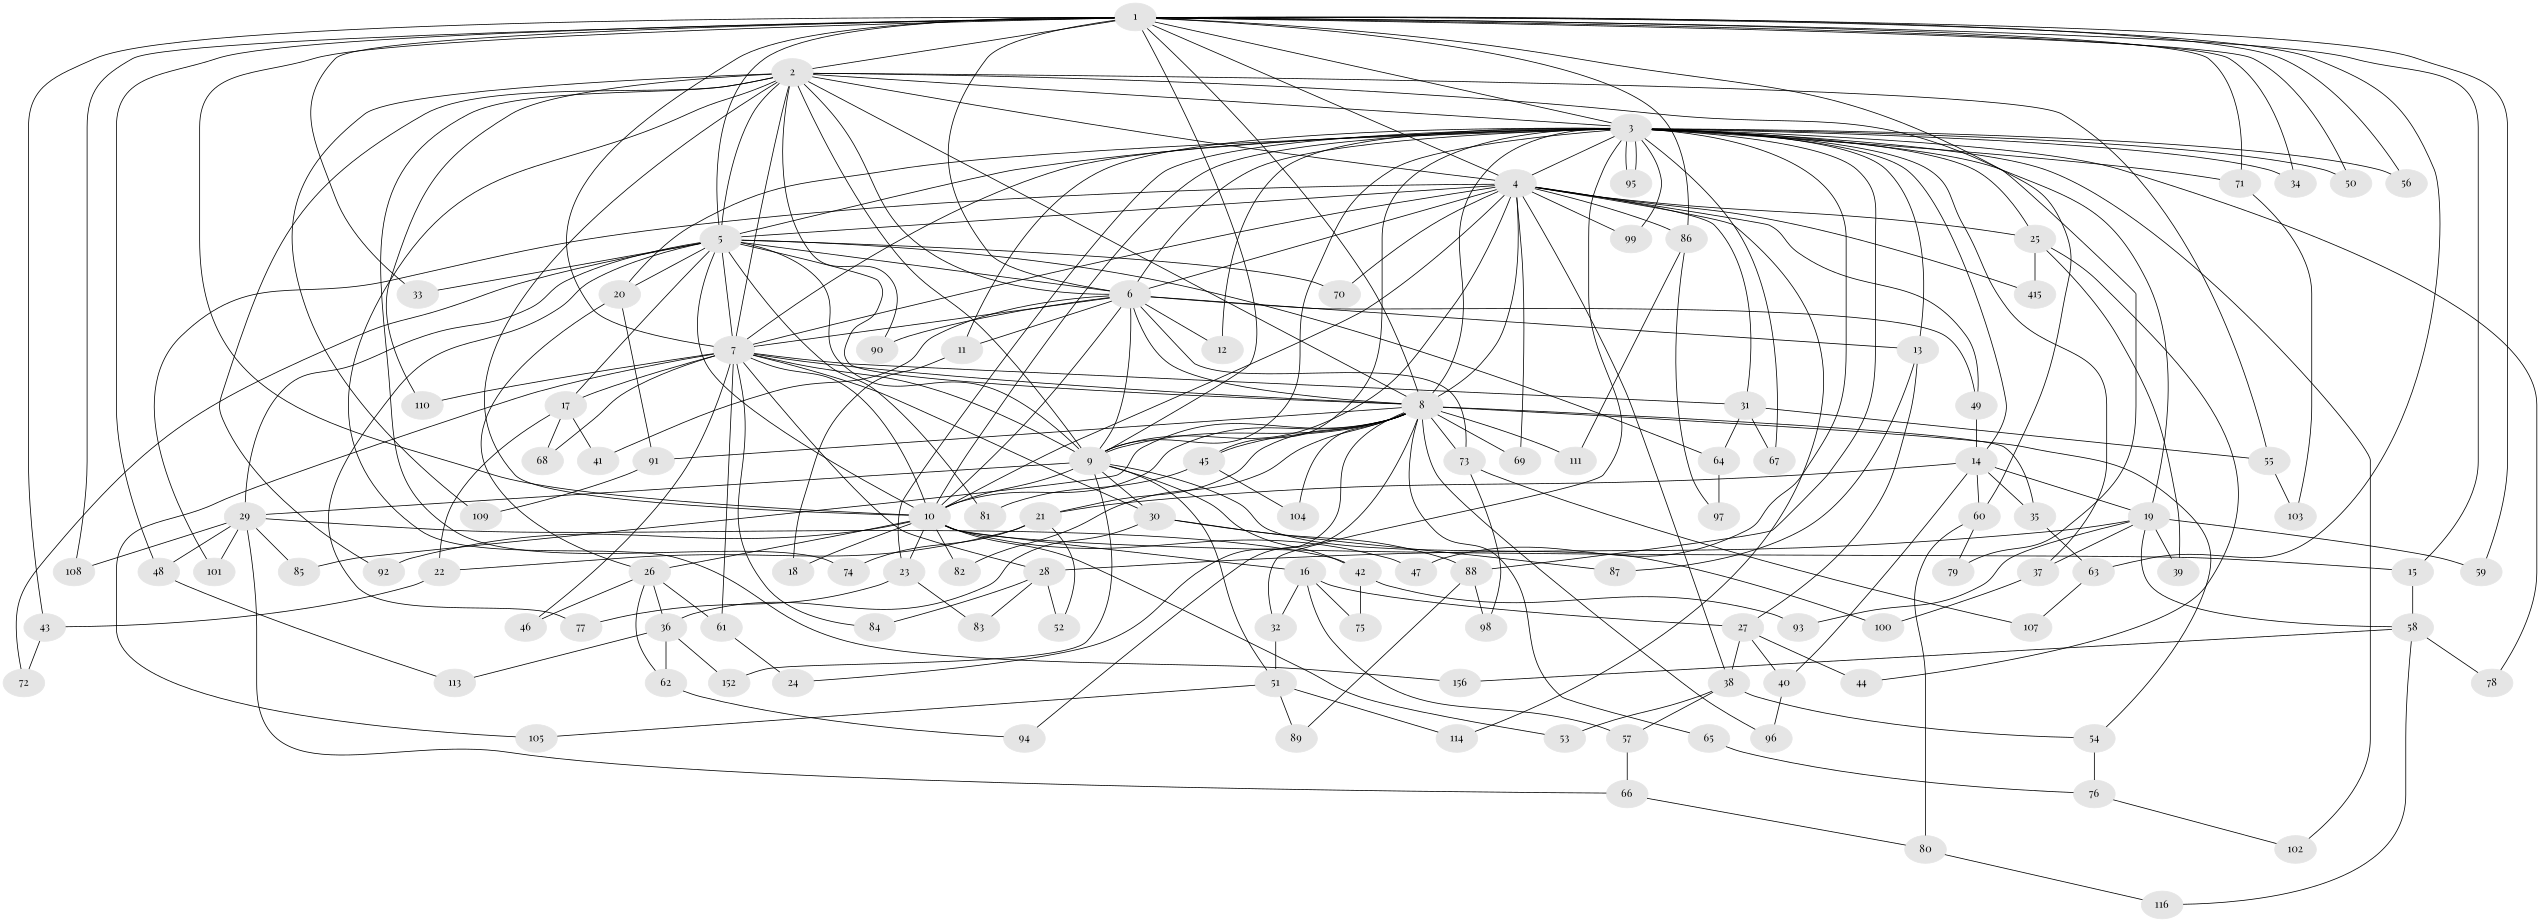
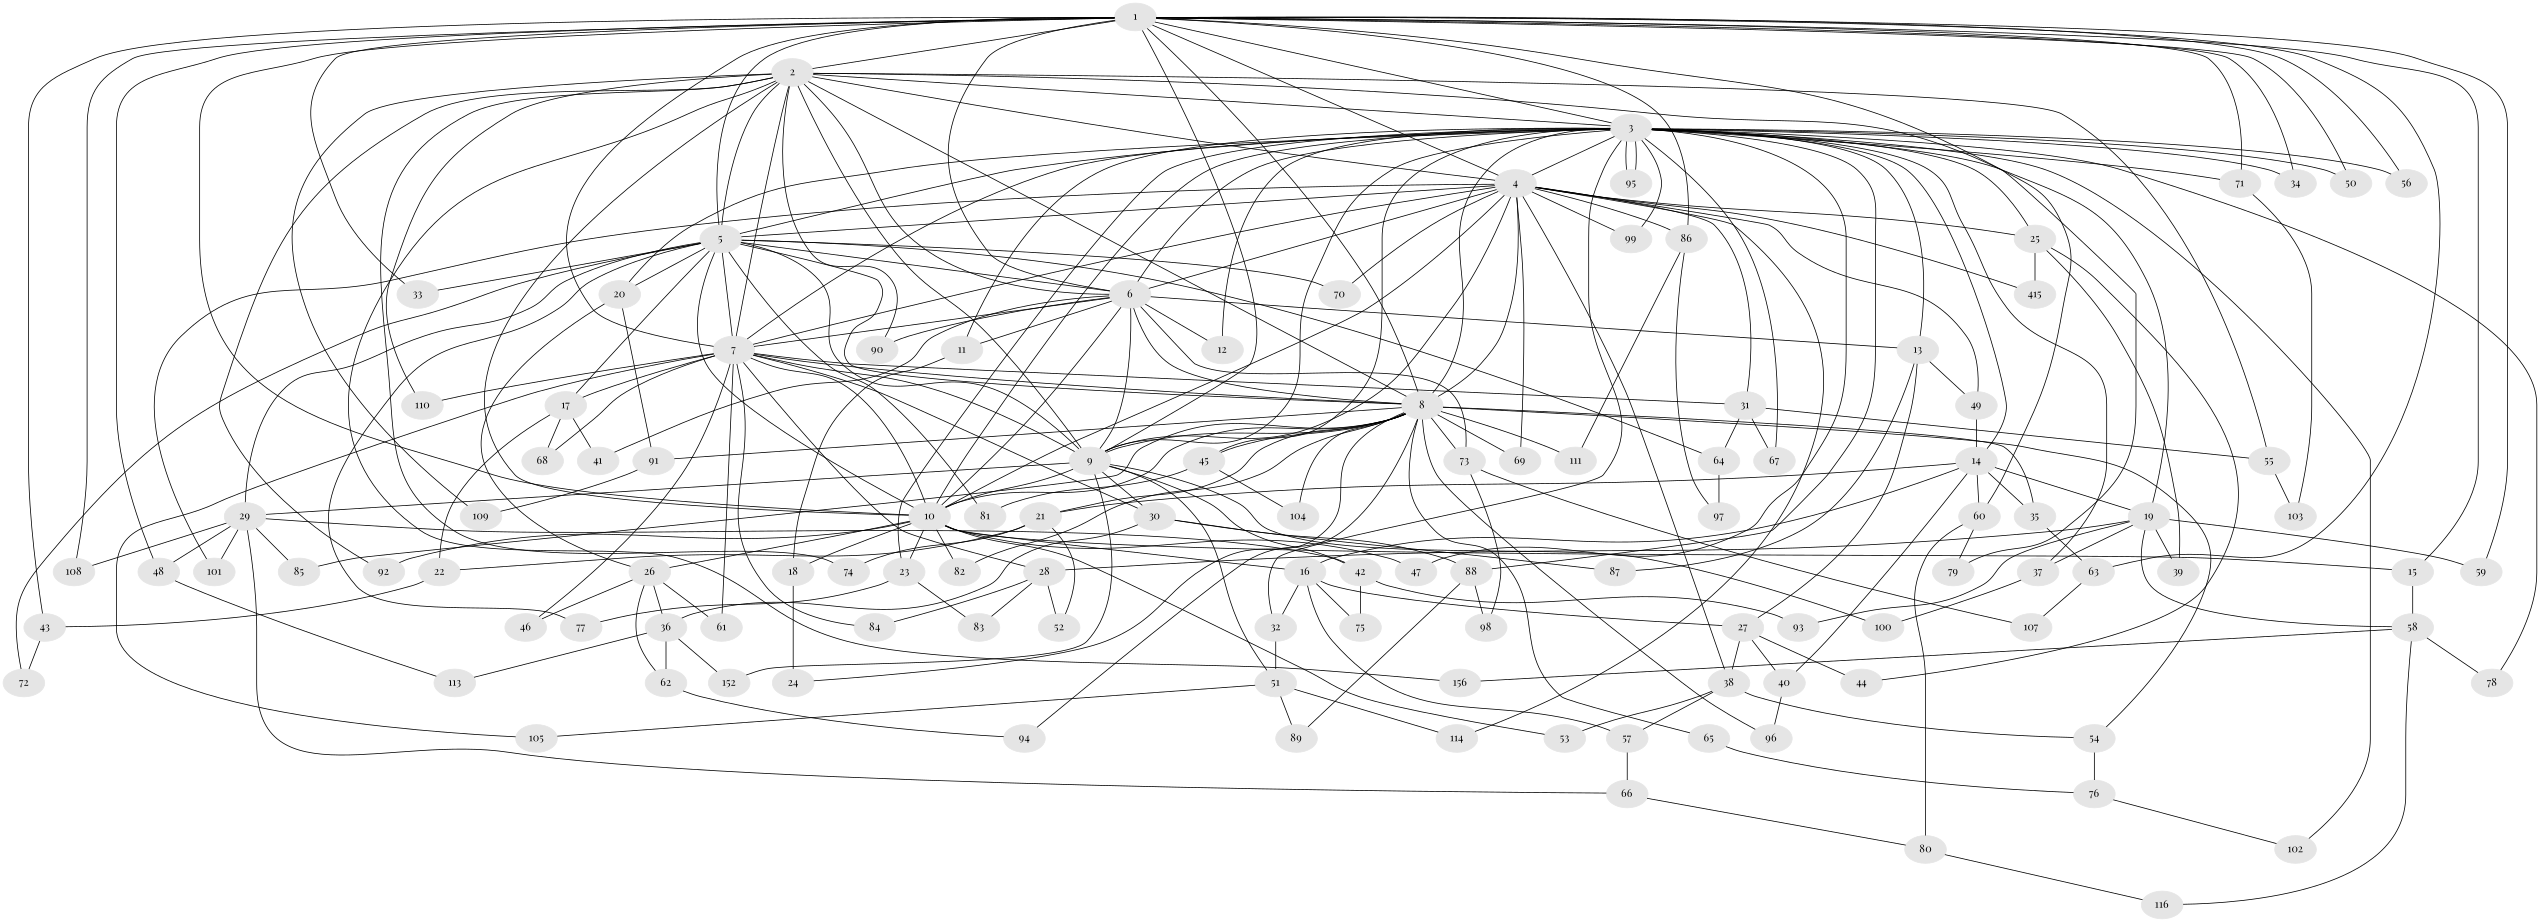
edge "6" -- "49": now "13" -- "49"
edge "14" -- "16": added
edge "61" -- "24": now "18" -- "24"
